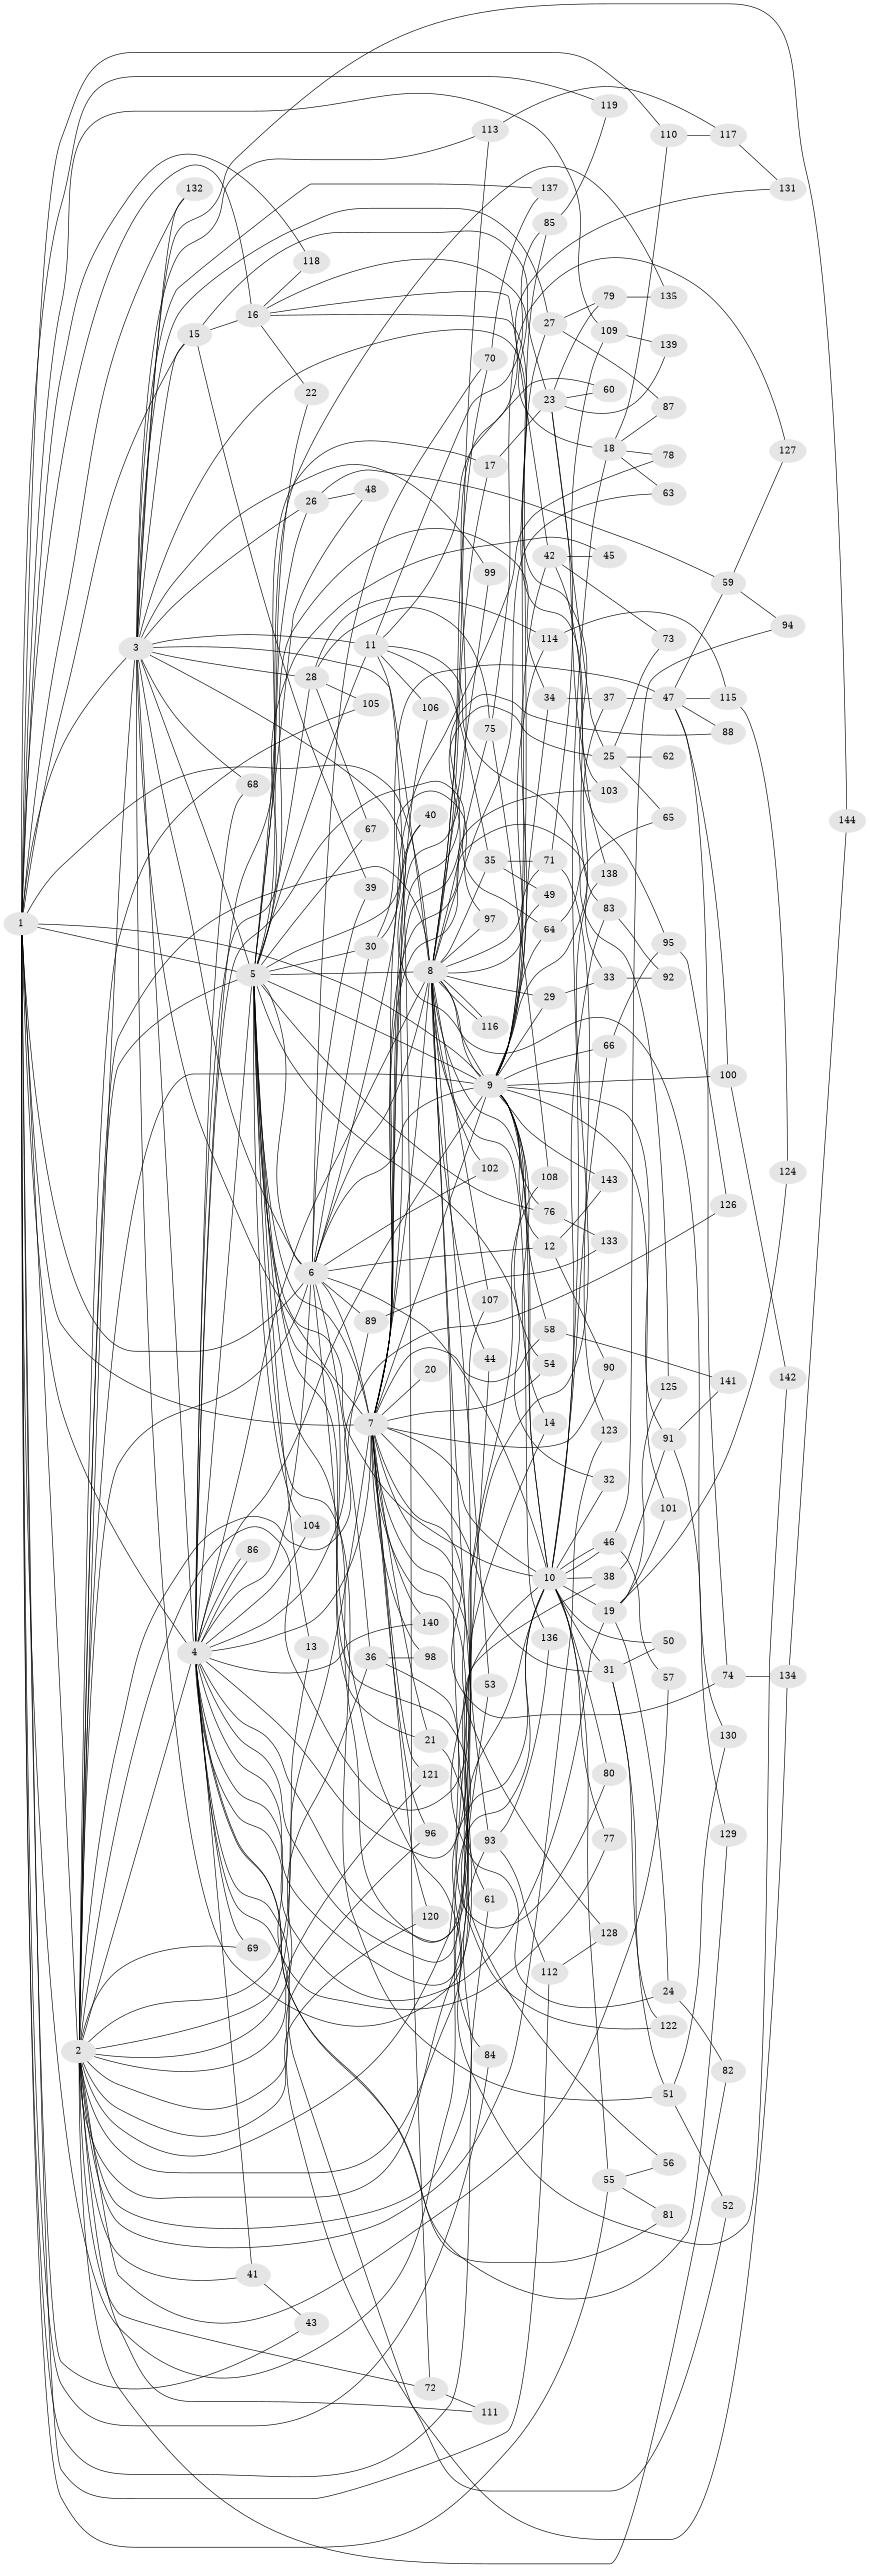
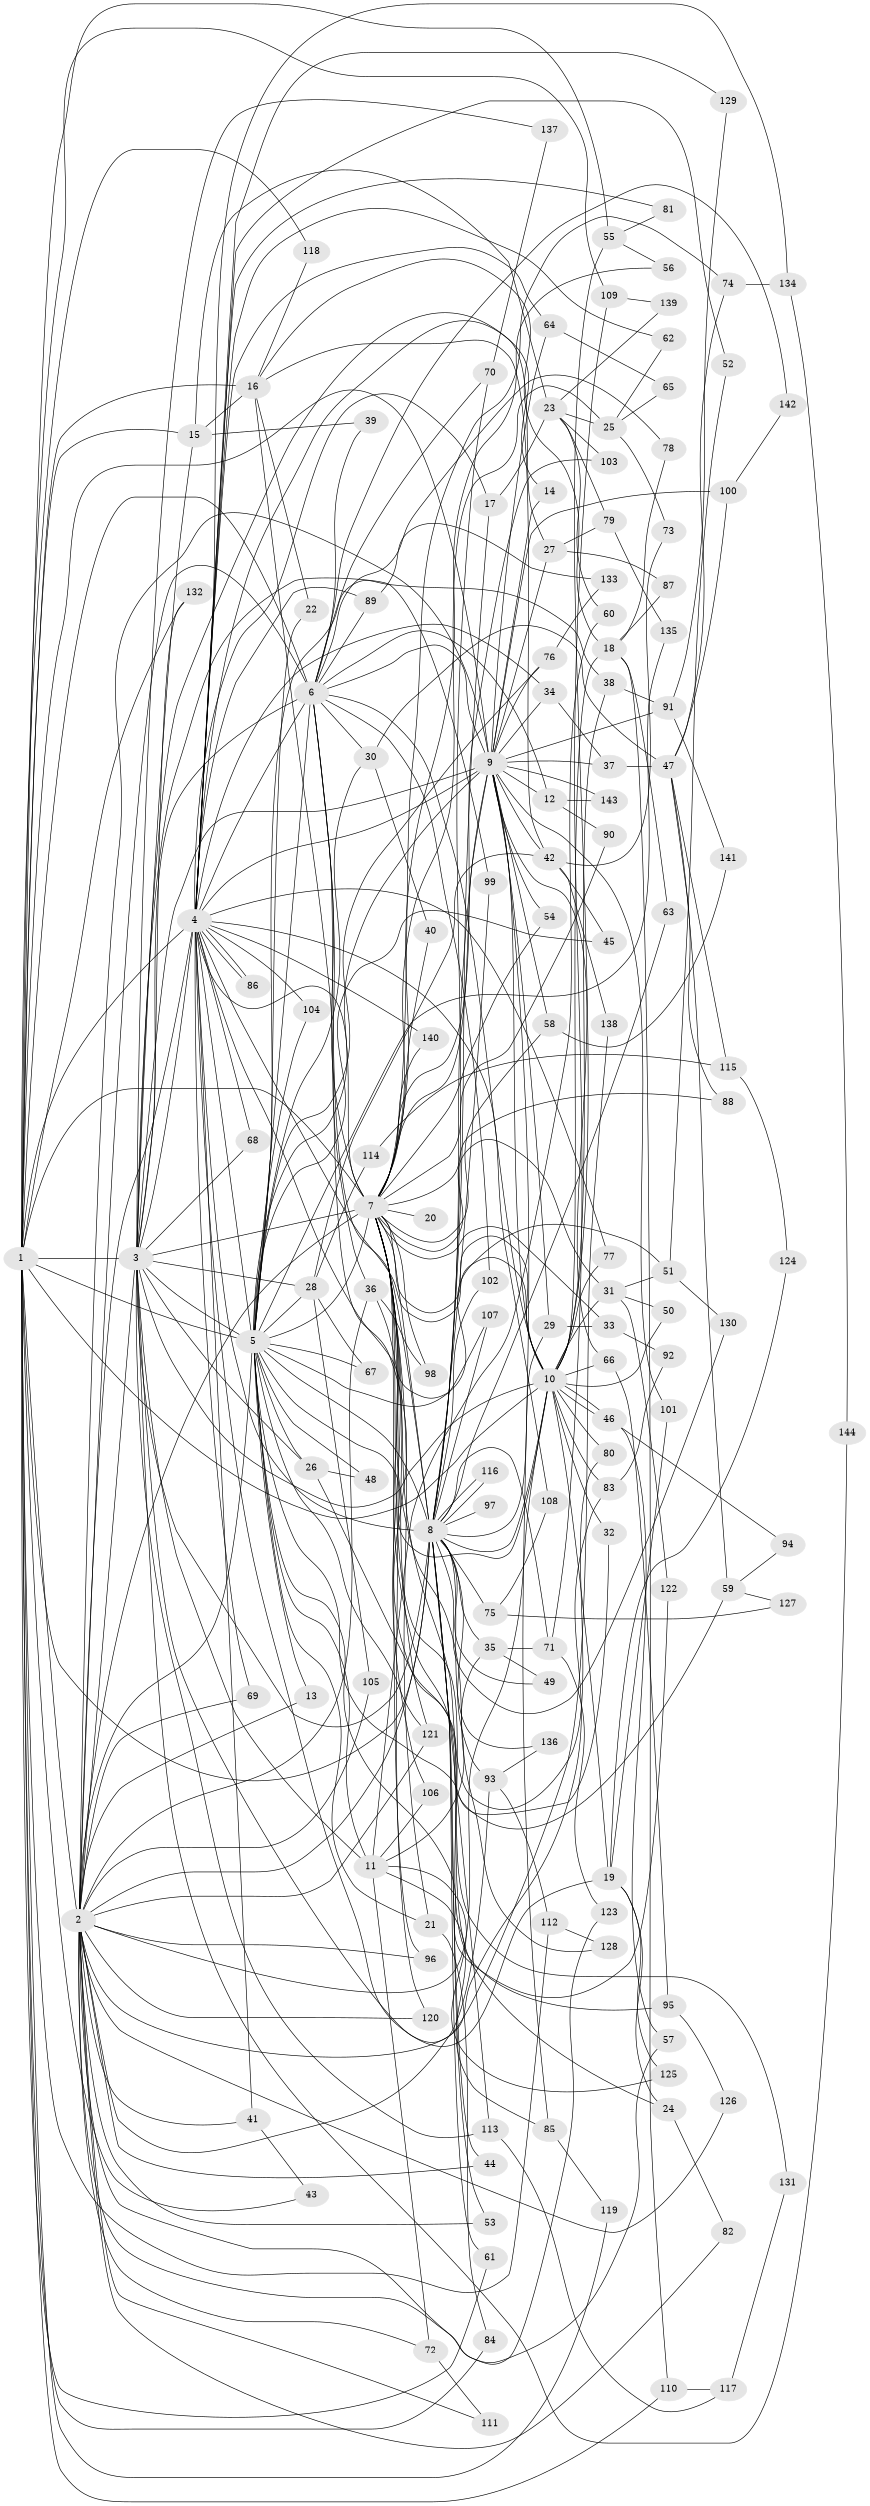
edge "62" -- "4": added
edge "28" -- "75": now "28" -- "42"
edge "97" -- "5": now "121" -- "5"
edge "114" -- "9": removed
